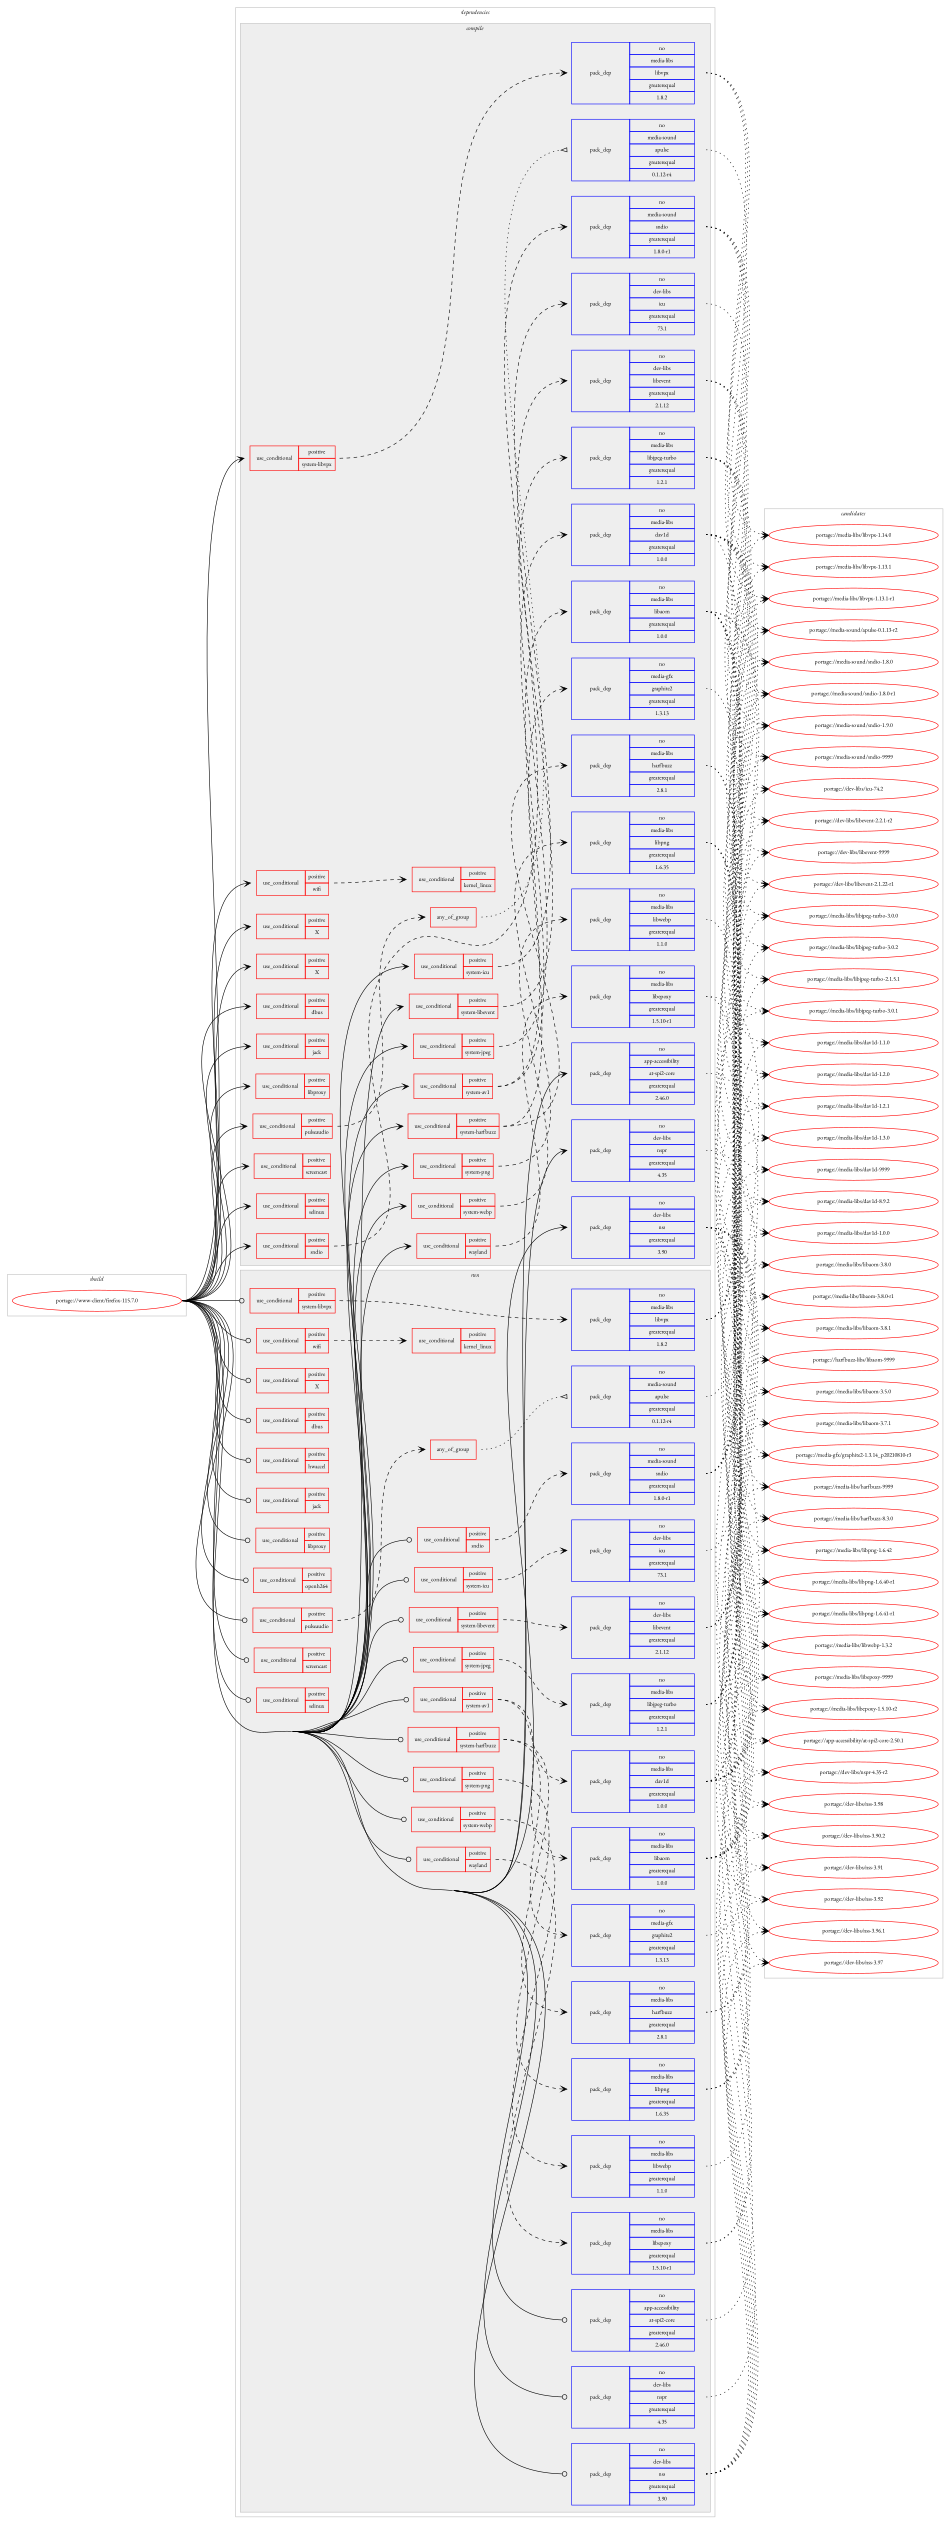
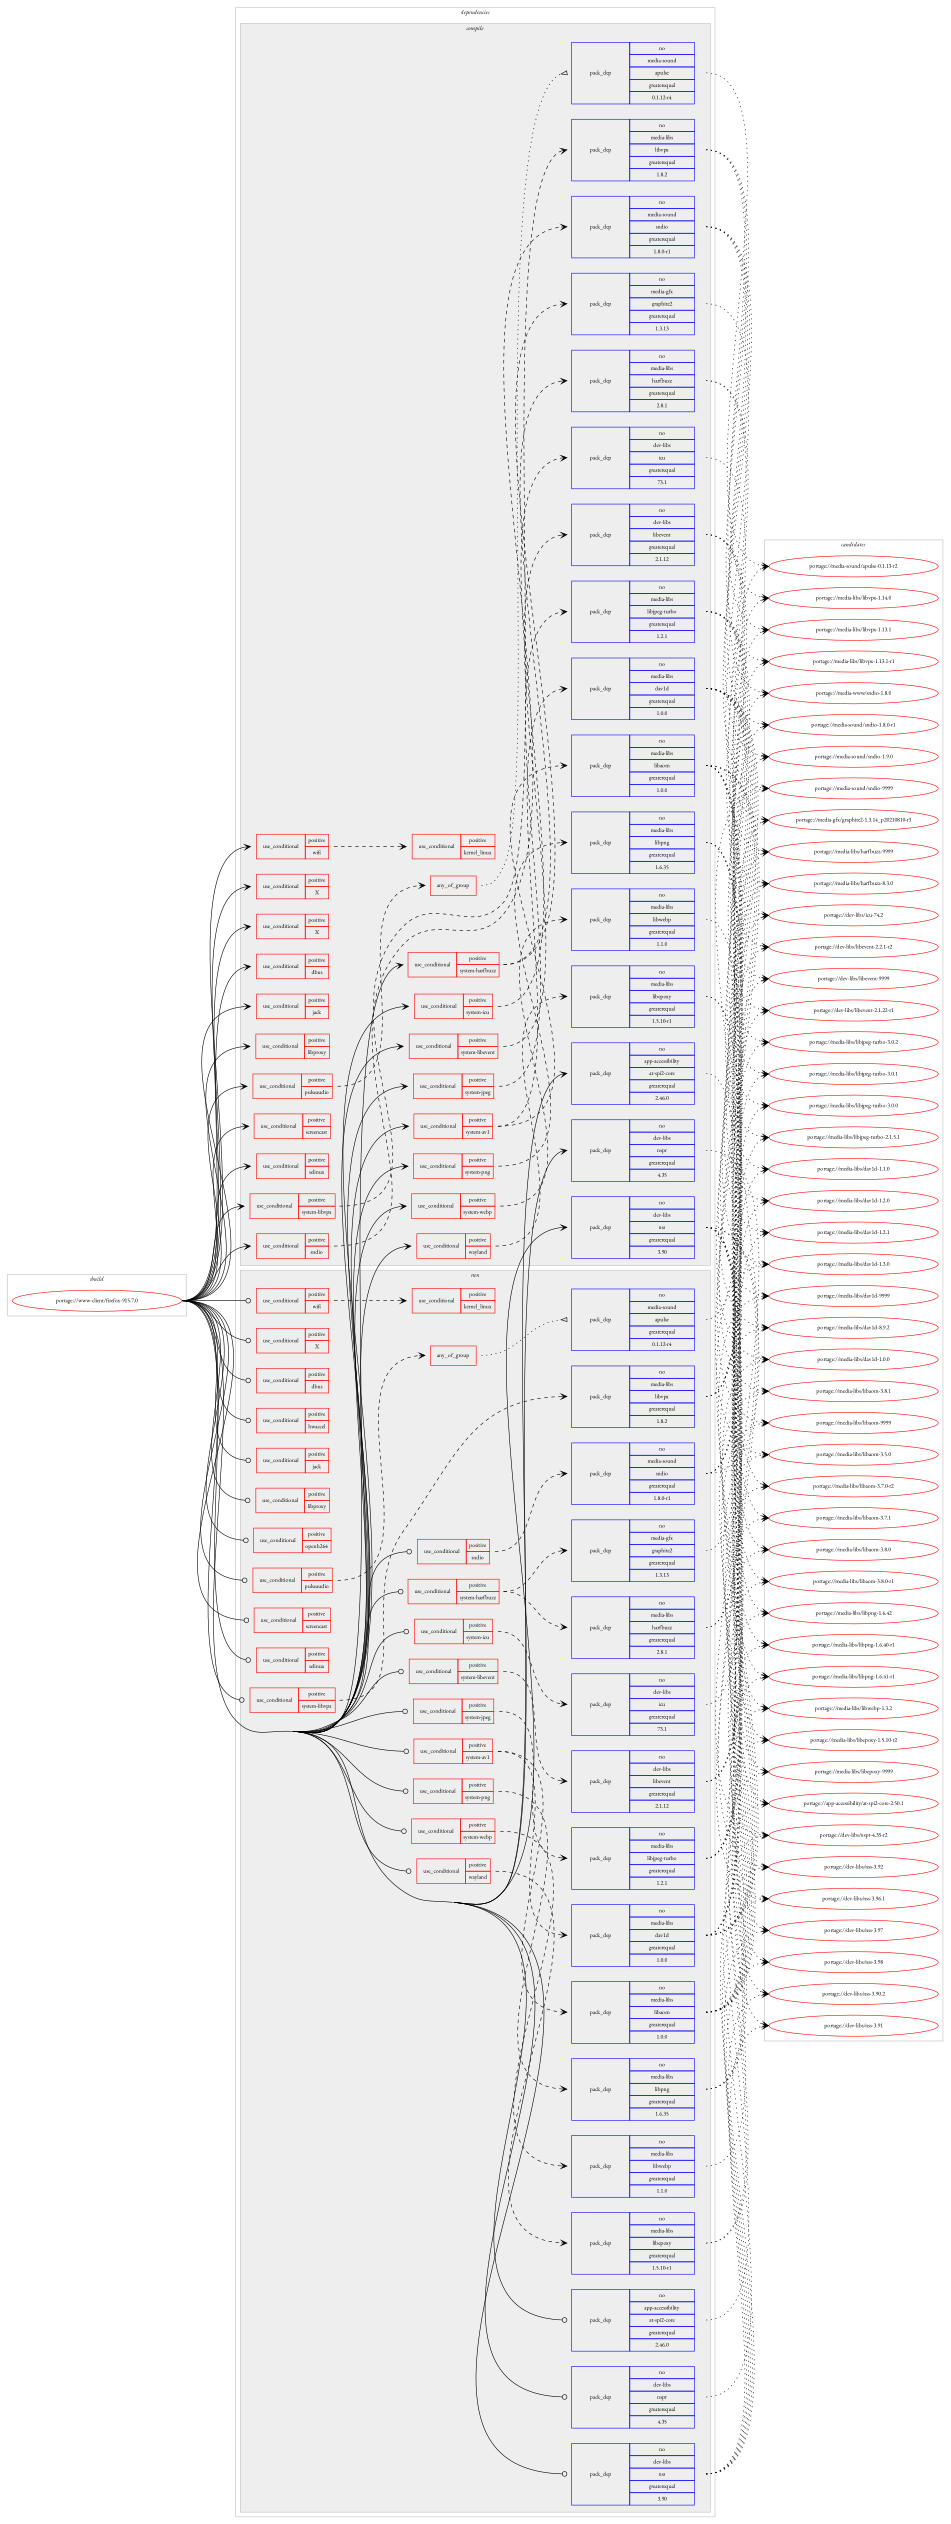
node "portage://media-sound/sndio-1.8.0": label "portage://media-sound/sndio-1.8.0" -> "portage://media-www/sndio-1.8.0"
node "portage://www-client/firefox-115.7.0": label "portage://www-client/firefox-115.7.0" -> "portage://www-client/firefox-915.7.0"
node "portage://harfbuzz-libs/libaom-9999": label "portage://harfbuzz-libs/libaom-9999" -> "portage://media-libs/libaom-9999"
node "portage://media-libs/libaom-3.7.0-r2": added
